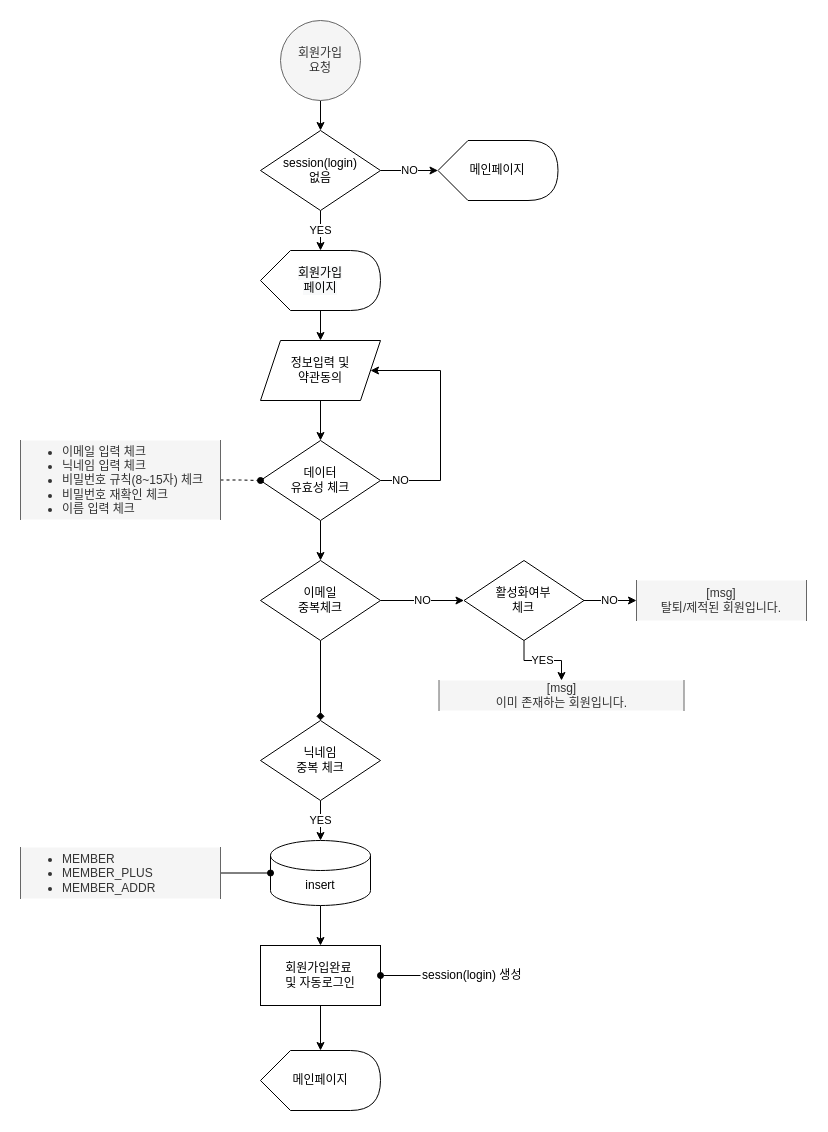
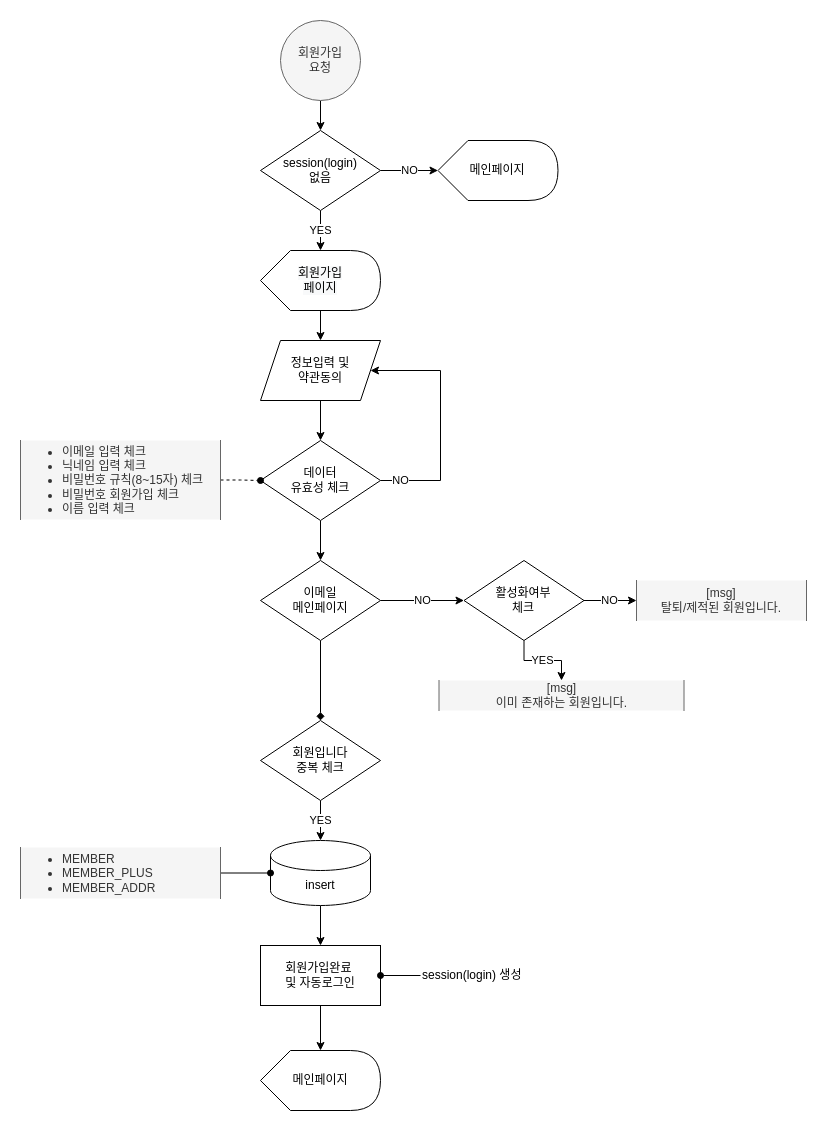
node "이메일 입력 체크 닉네임 입력 체크 비밀번호 규칙(8~15자) 체크 비밀번호 재확인 체크 이름 입력 체크": label "이메일 입력 체크 닉네임 입력 체크 비밀번호 규칙(8~15자) 체크 비밀번호 재확인 체크 이름 입력 체크" -> "이메일 입력 체크 닉네임 입력 체크 비밀번호 규칙(8~15자) 체크 비밀번호 회원가입 체크 이름 입력 체크"
node "이메일 중복체크": label "이메일 중복체크" -> "이메일 메인페이지"
node "닉네임 중복 체크": label "닉네임 중복 체크" -> "회원입니다 중복 체크"
